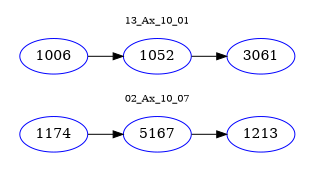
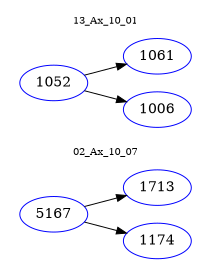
edge "1006" -> "1052": reversed
node "3061": label "3061" -> "1061"
edge "1174" -> "5167": reversed
node "1213": label "1213" -> "1713"
